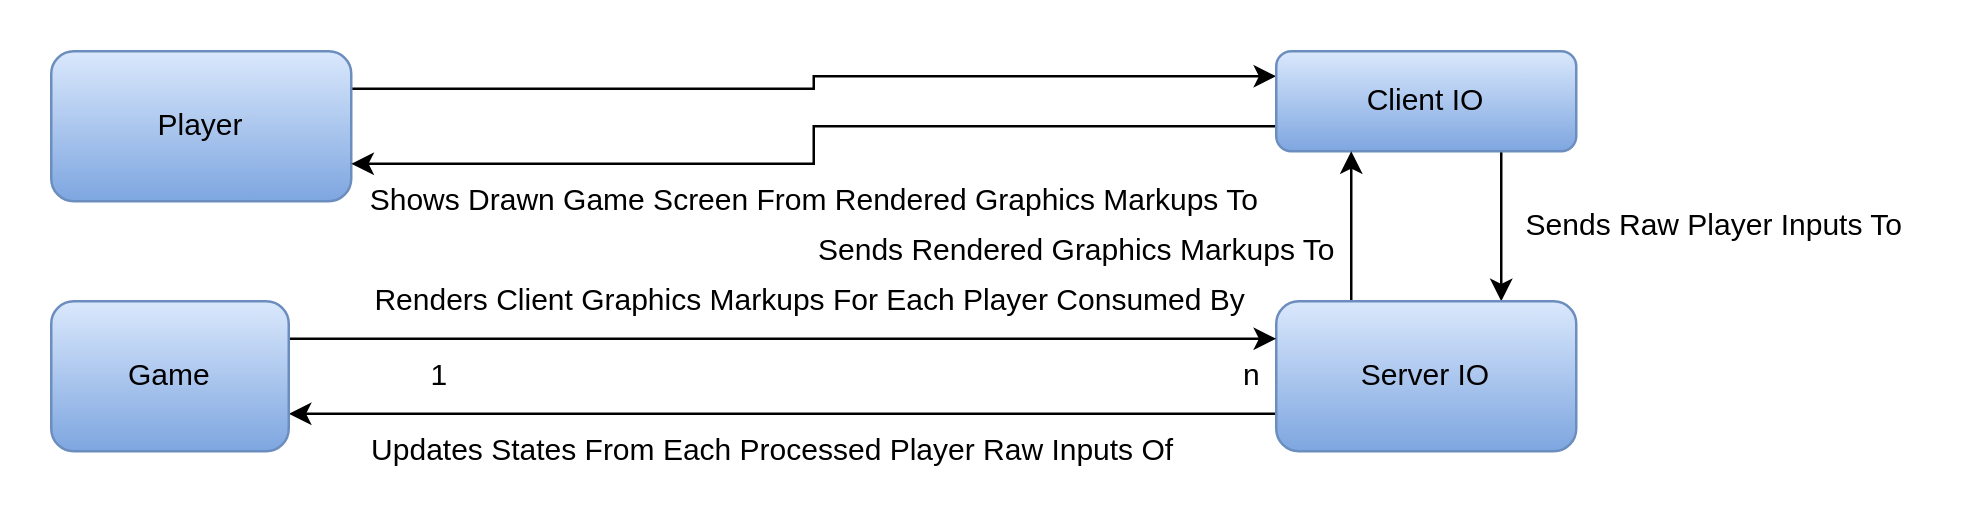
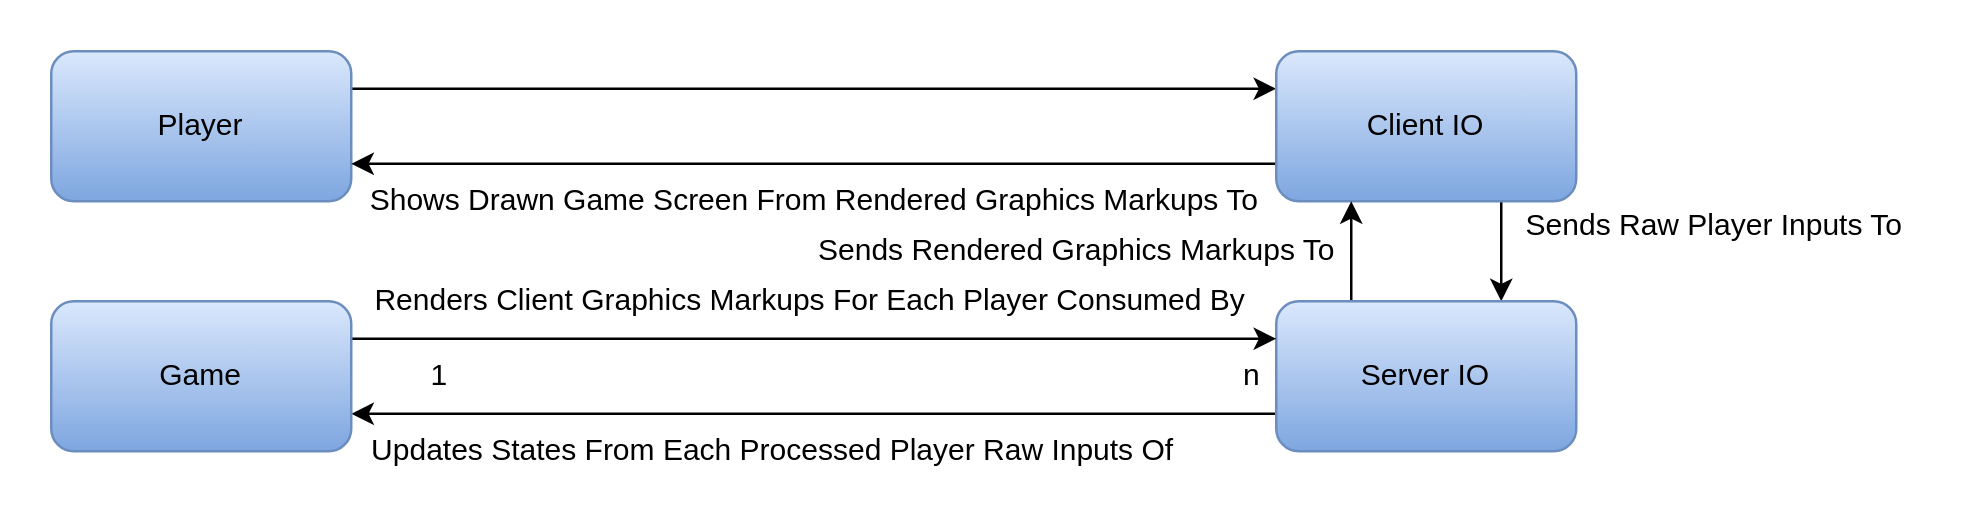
node "Client IO": size 300x100 -> 300x150
node "Game": size 238x150 -> 300x150
